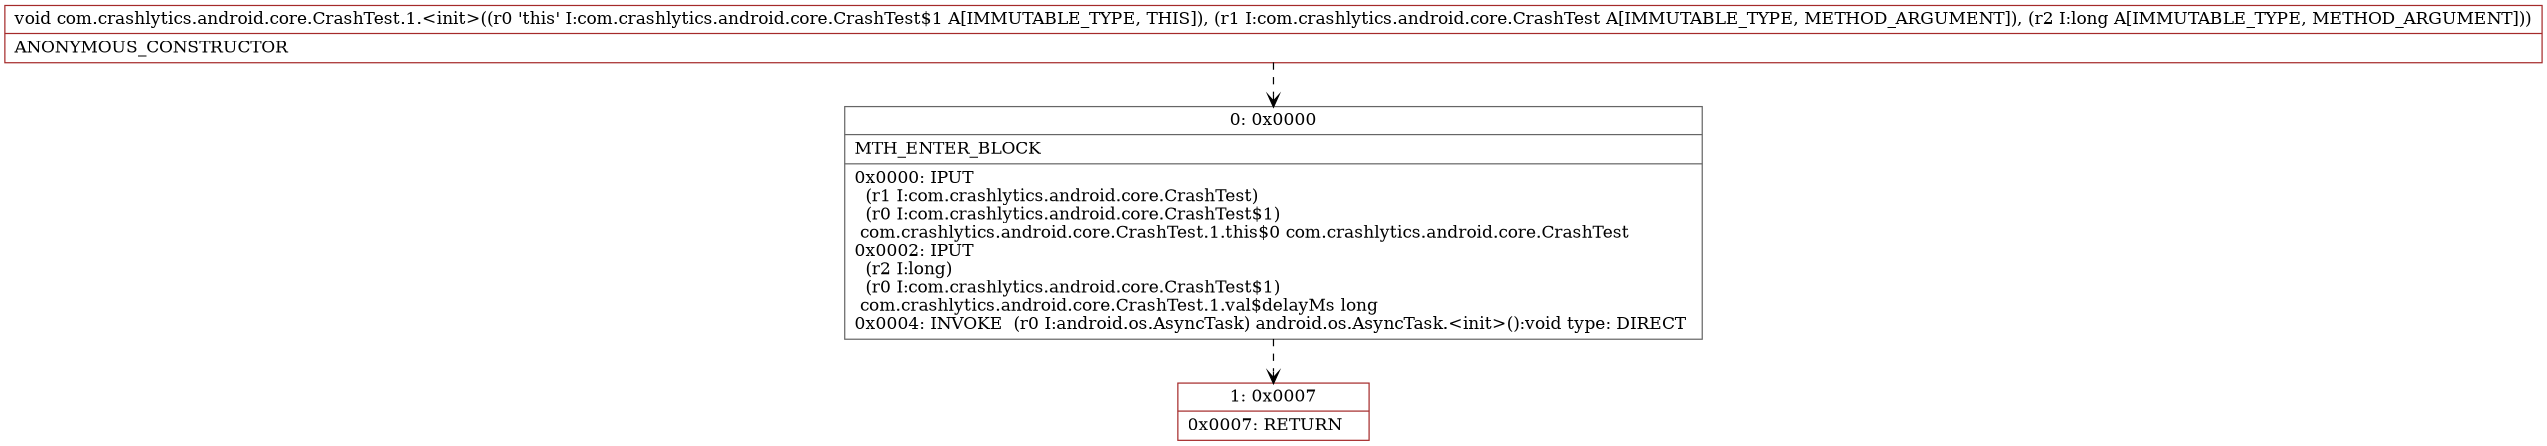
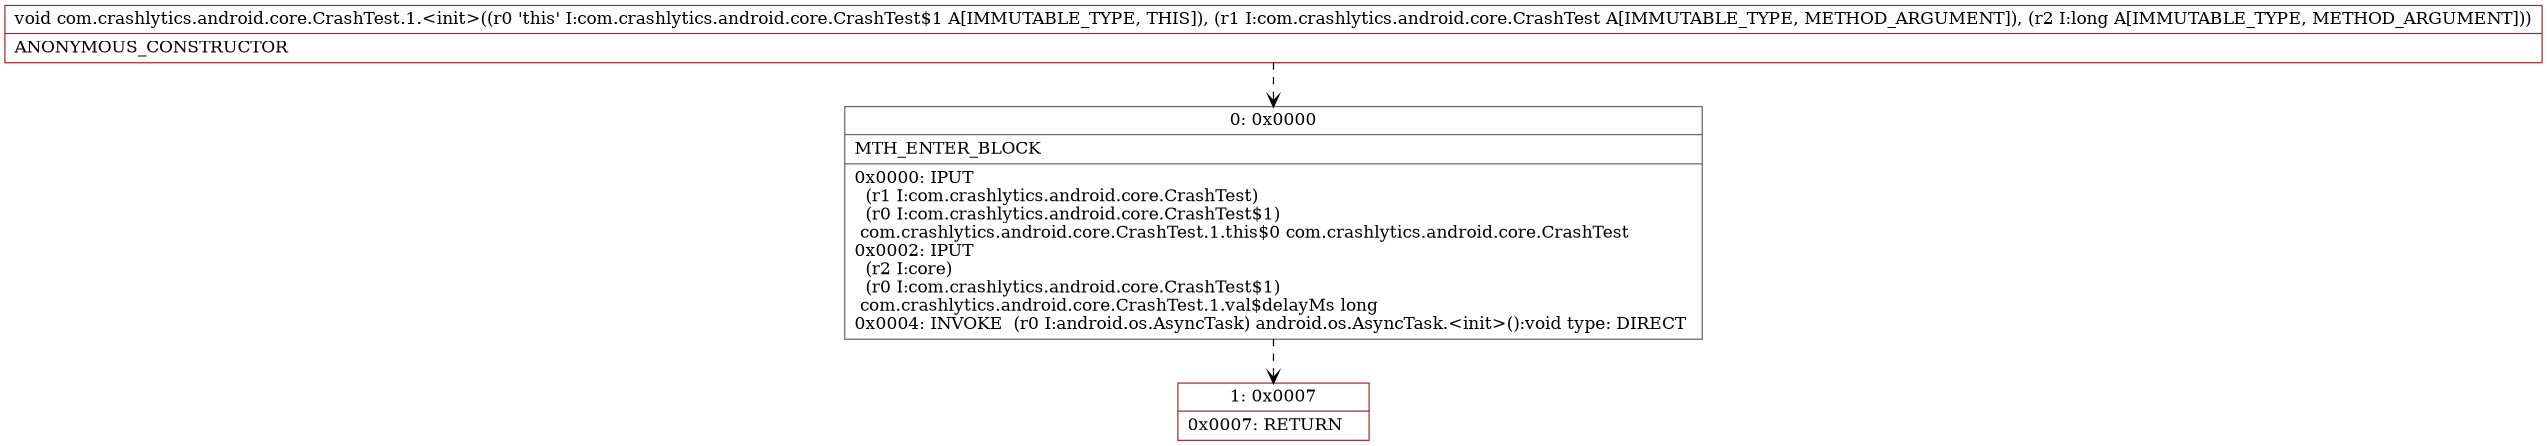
node "0: 0x0000": text "(r2 I:long)" -> "(r2 I:core)"
